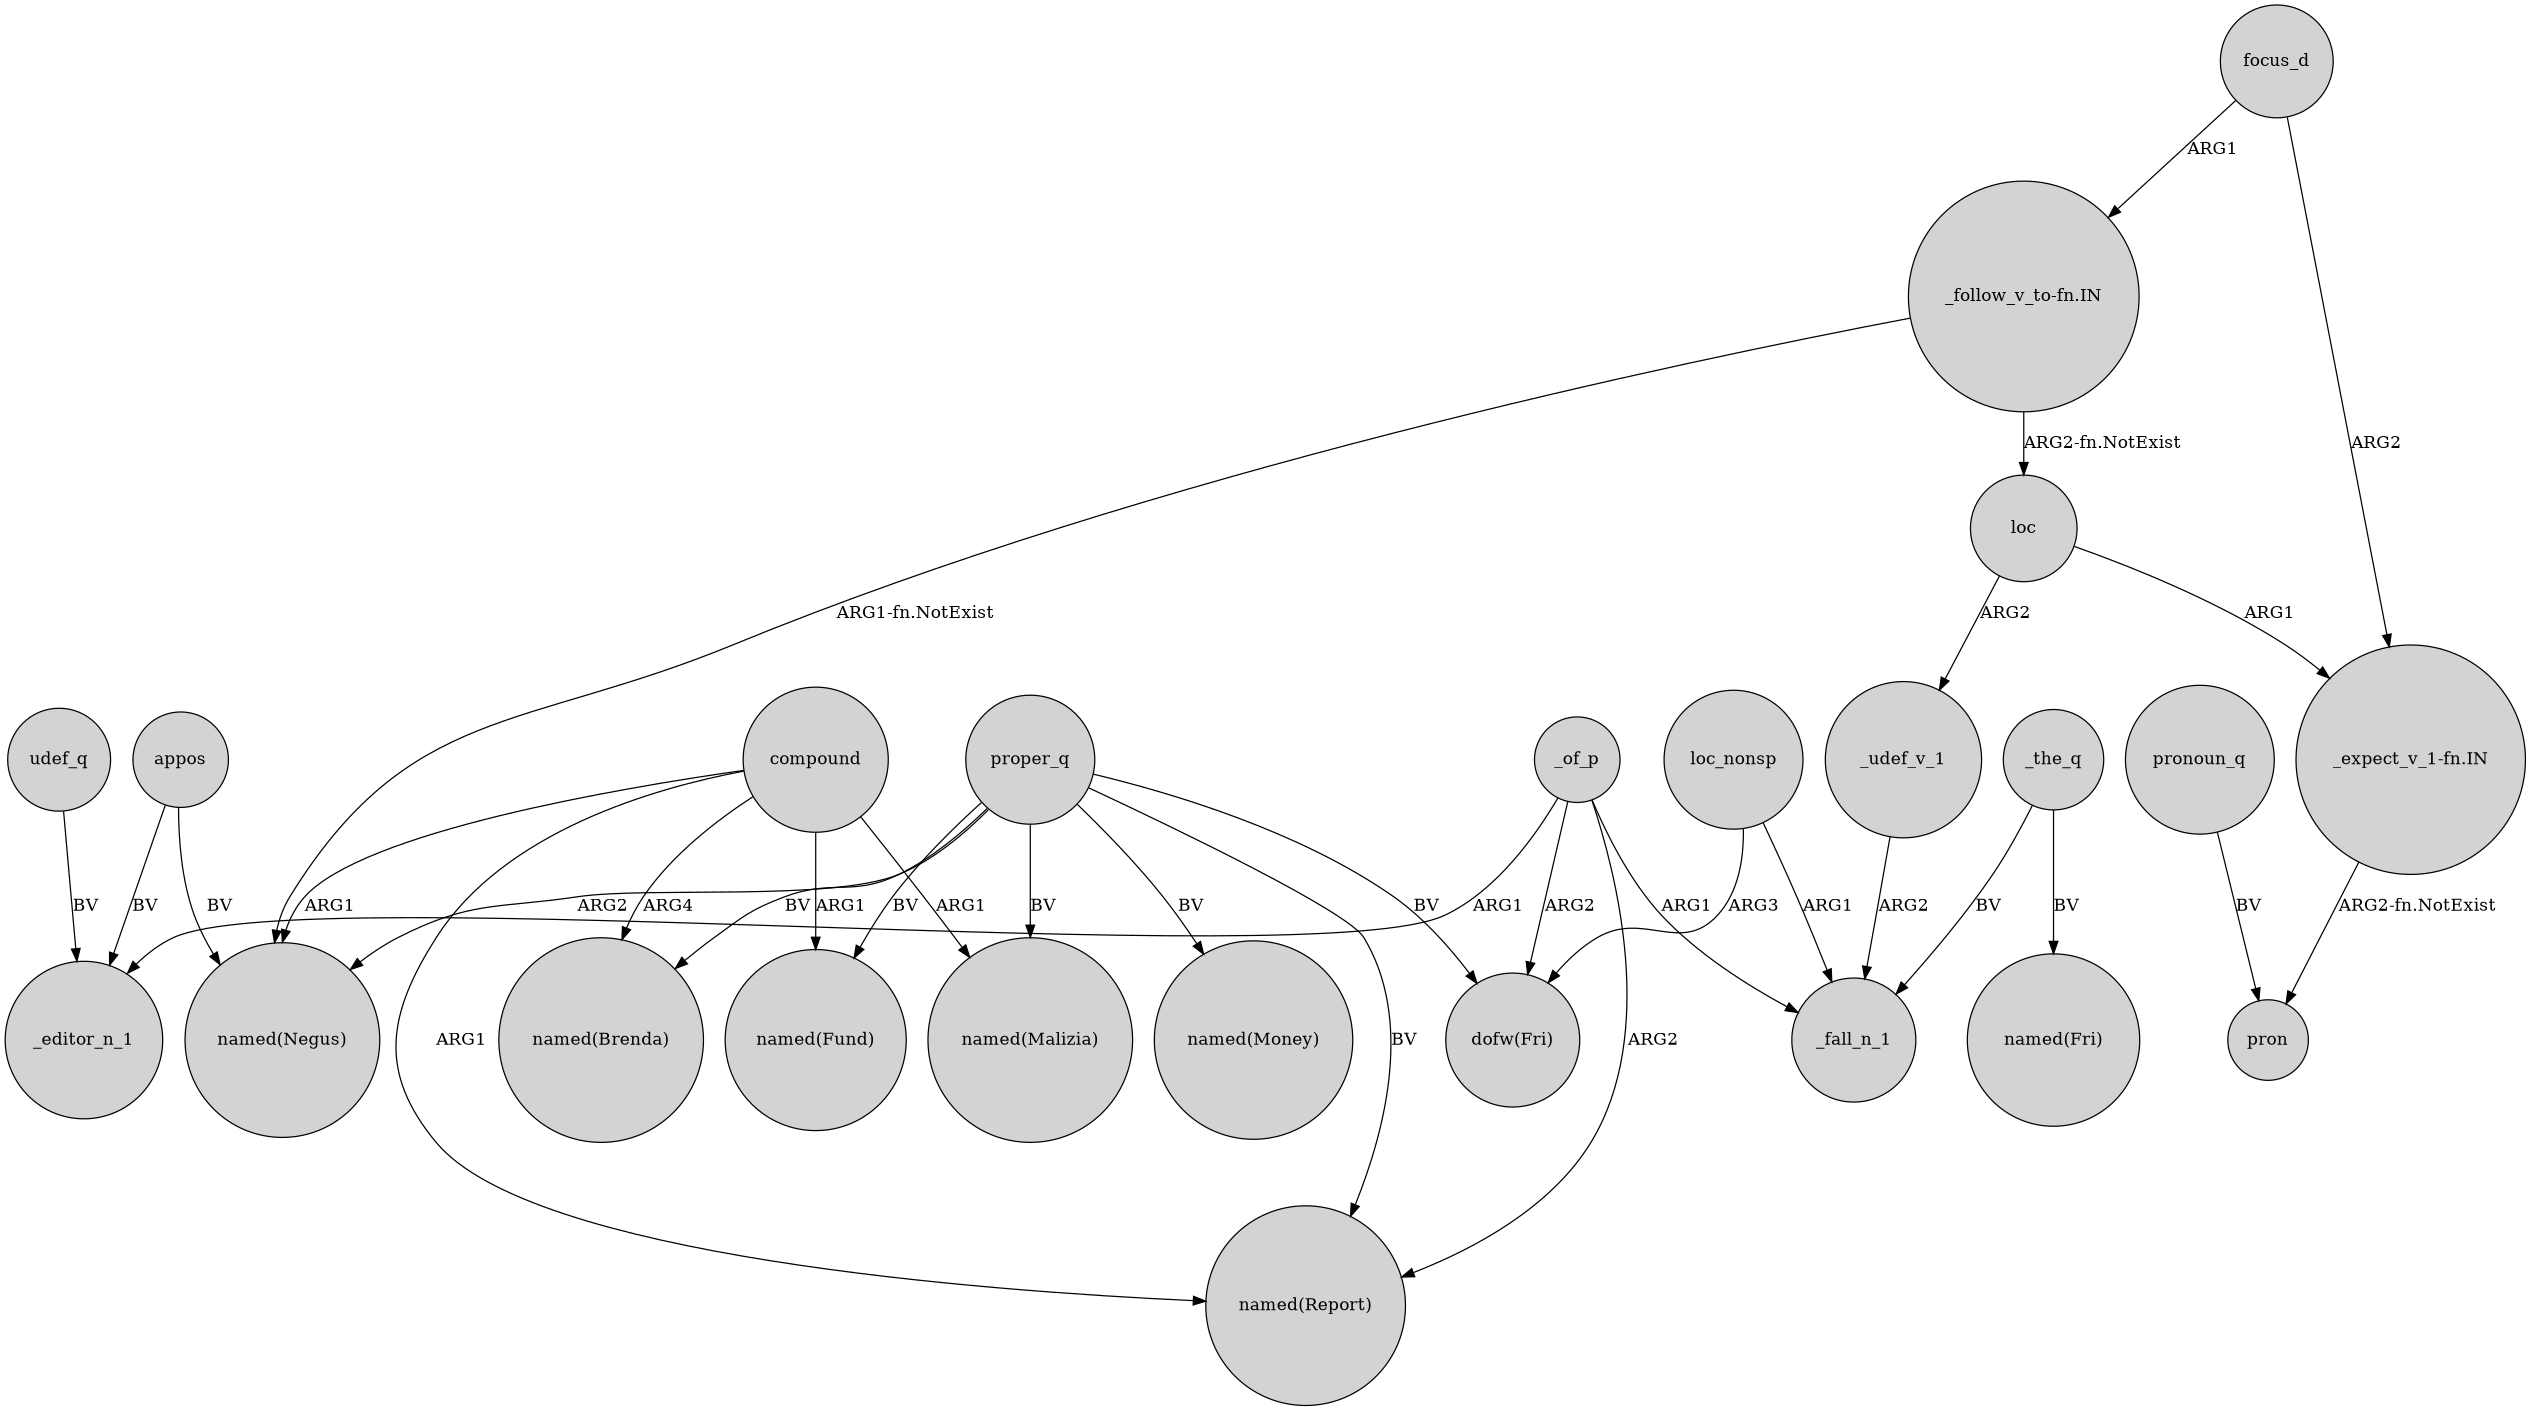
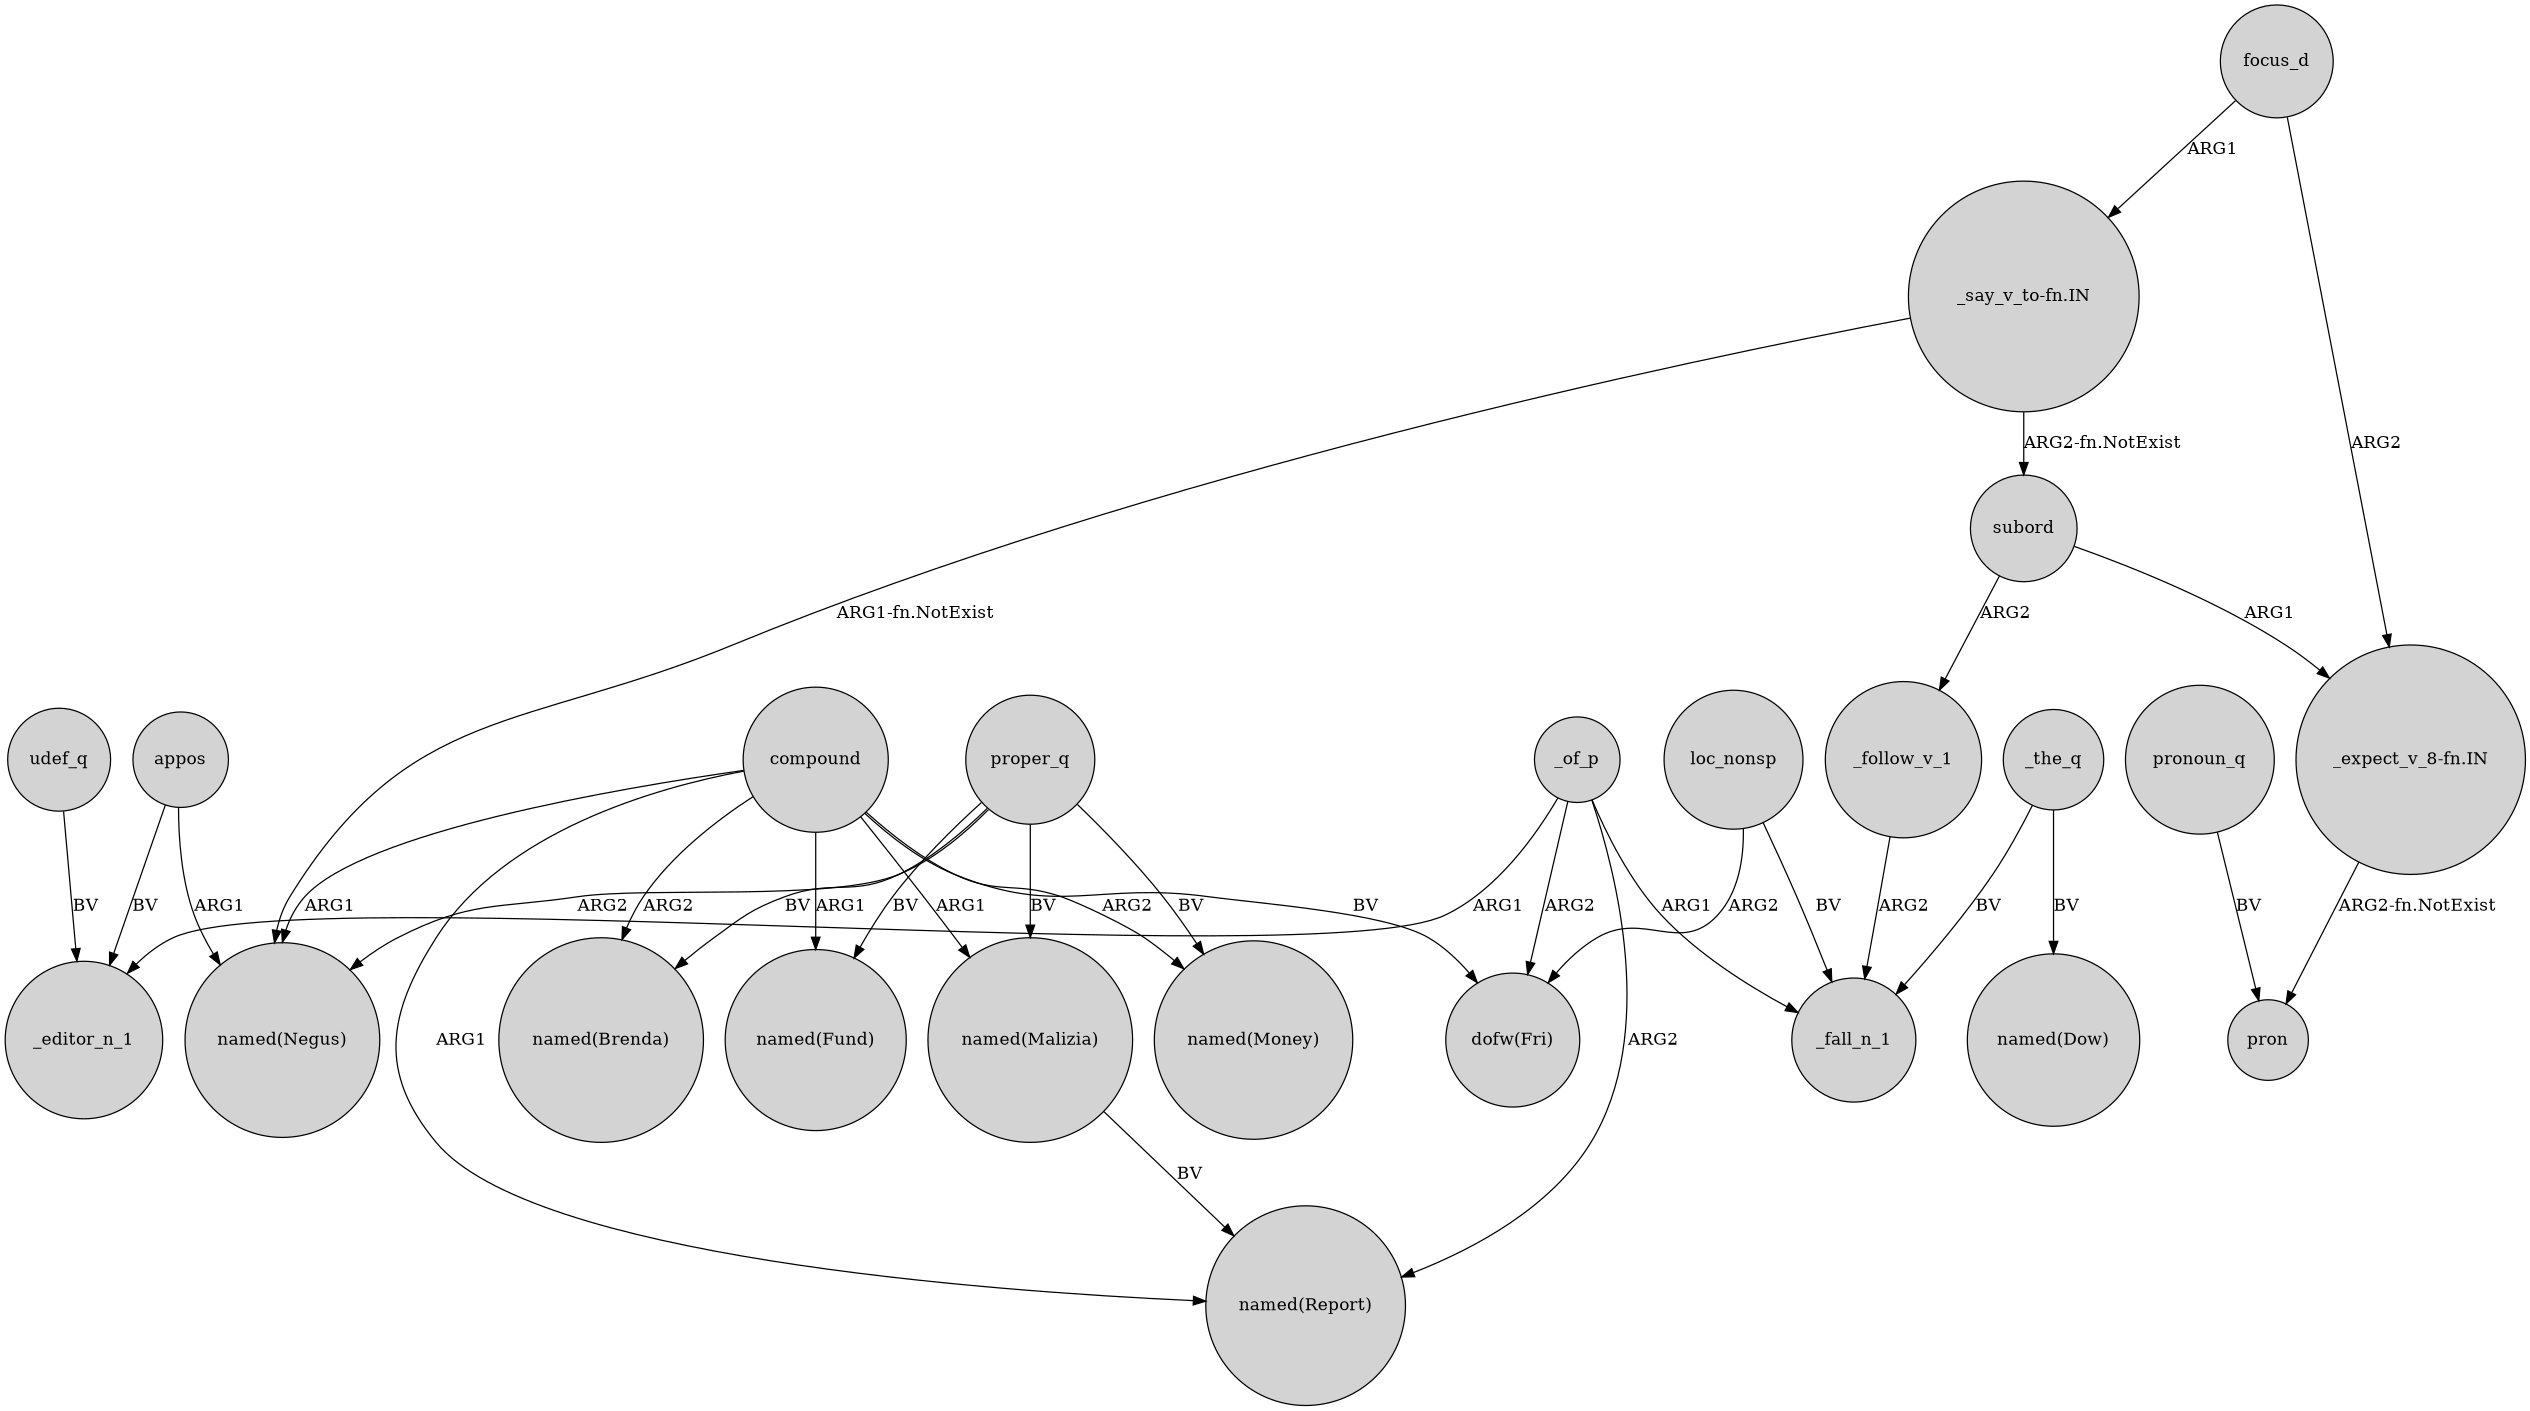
node "_follow_v_to-fn.IN": label "_follow_v_to-fn.IN" -> "_say_v_to-fn.IN"
node "loc": label "loc" -> "subord"
node "_udef_v_1": label "_udef_v_1" -> "_follow_v_1"
node "_expect_v_1-fn.IN": label "_expect_v_1-fn.IN" -> "_expect_v_8-fn.IN"
edge "proper_q" -> "dofw(Fri)": now "compound" -> "dofw(Fri)"
edge "appos" -> "named(Negus)": label "BV" -> "ARG1"
edge "compound" -> "named(Brenda)": label "ARG4" -> "ARG2"
edge "loc_nonsp" -> "dofw(Fri)": label "ARG3" -> "ARG2"
edge "loc_nonsp" -> "_fall_n_1": label "ARG1" -> "BV"
edge "compound" -> "named(Money)": added, label "ARG2"
edge "proper_q" -> "named(Report)": now "named(Malizia)" -> "named(Report)"
node "named(Fri)": label "named(Fri)" -> "named(Dow)"
